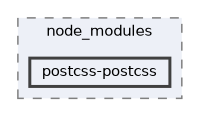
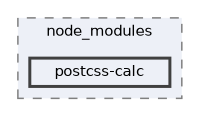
node "postcss-postcss": label "postcss-postcss" -> "postcss-calc"
